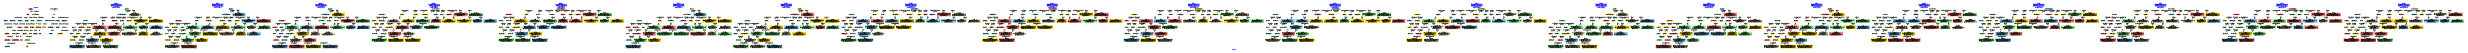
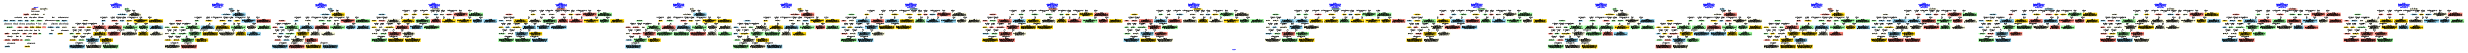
node "Image": label "Image" -> "ArtistAppellation"
node "Made": label "Made" -> "ArtistBornDate"
